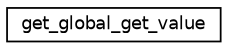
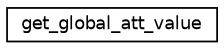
node "get_global_get_value": label "get_global_get_value" -> "get_global_att_value"
